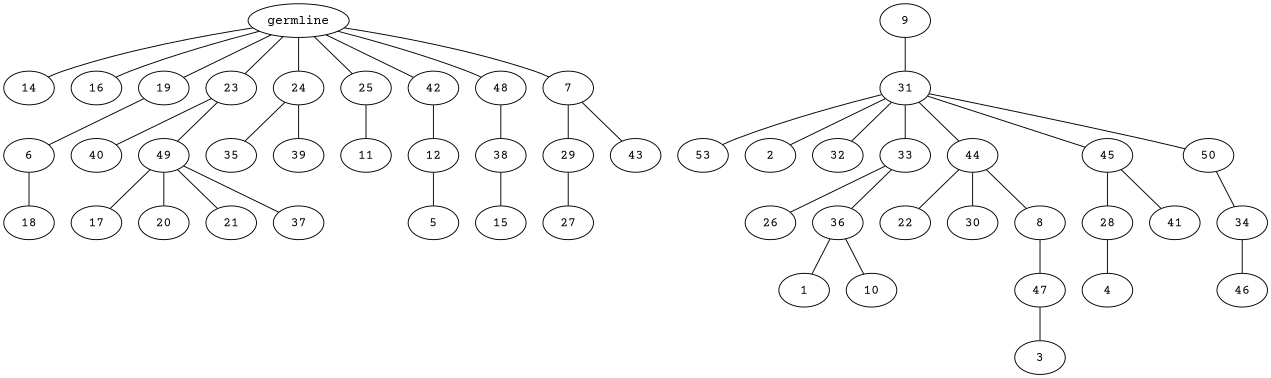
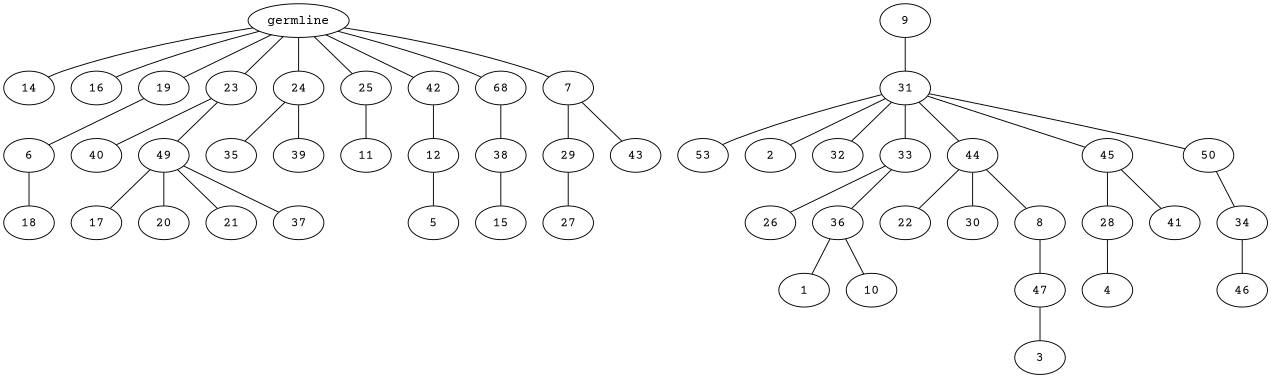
node "48": label "48" -> "68"
